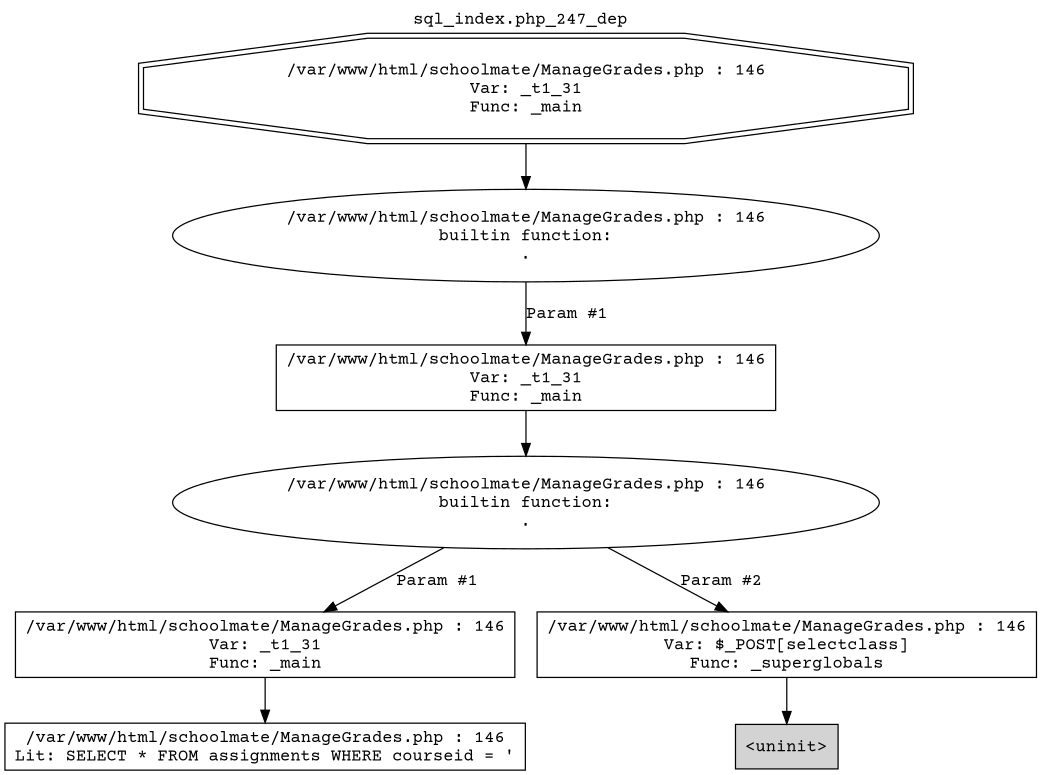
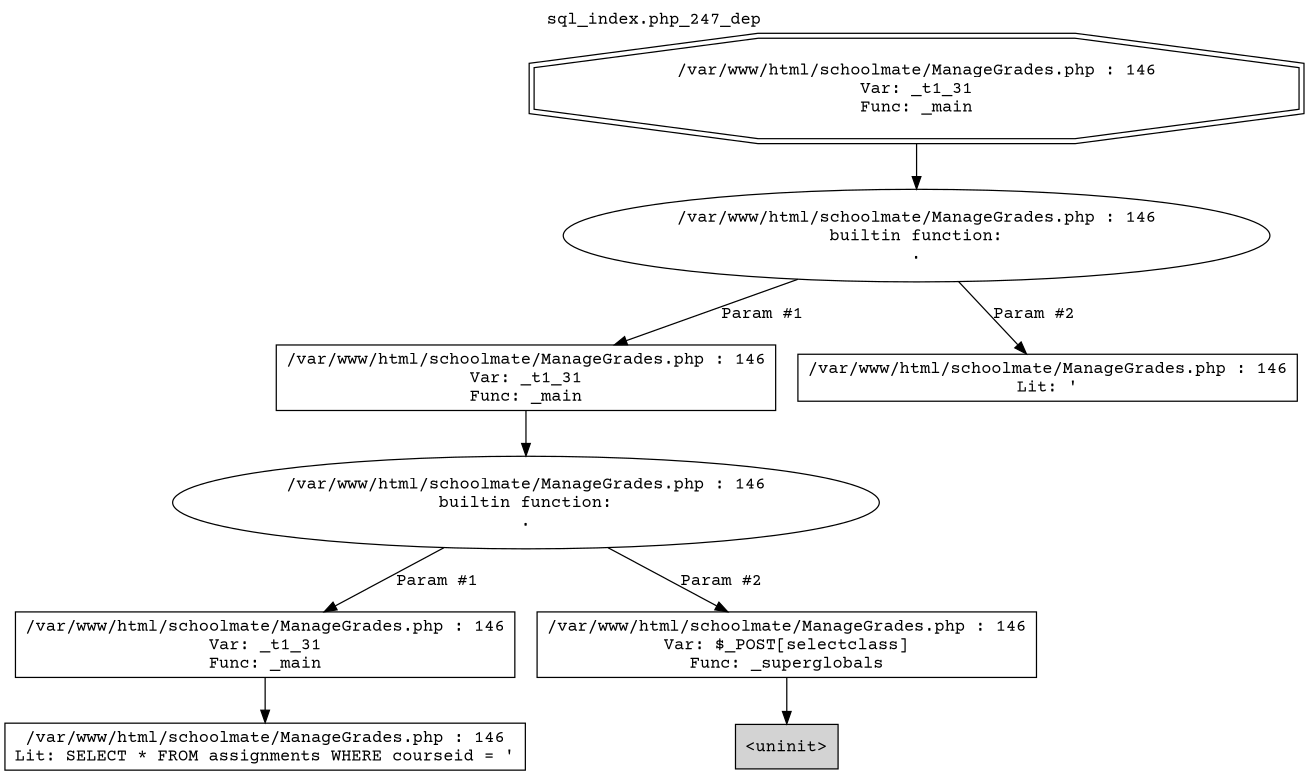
node "/var/www/html/schoolmate/ManageGrades.php : 146 Lit: '": added
